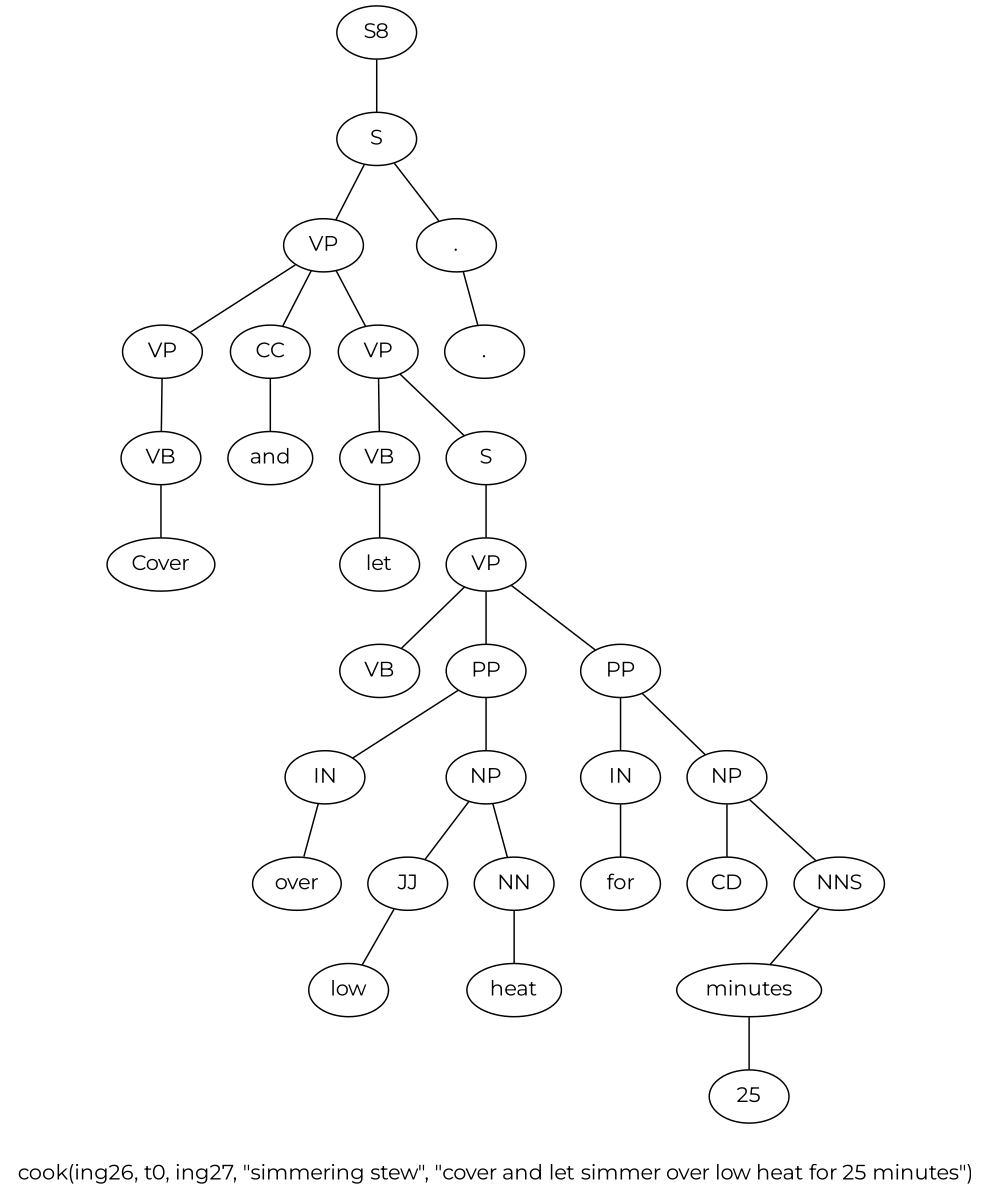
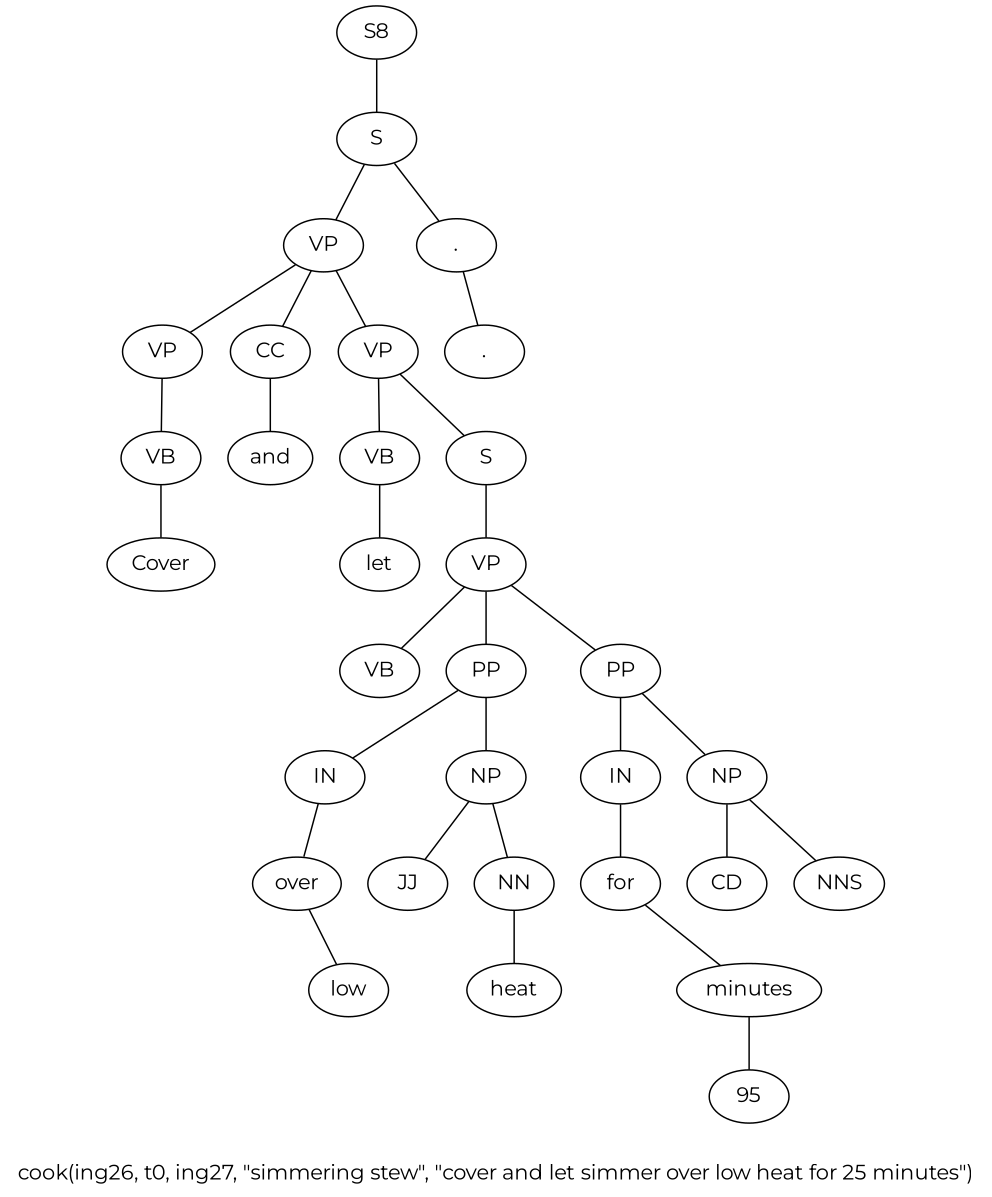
edge "NNS" -- "minutes": now "for" -- "minutes"
edge "JJ" -- "low": now "over" -- "low"
node "25": label "25" -> "95"
